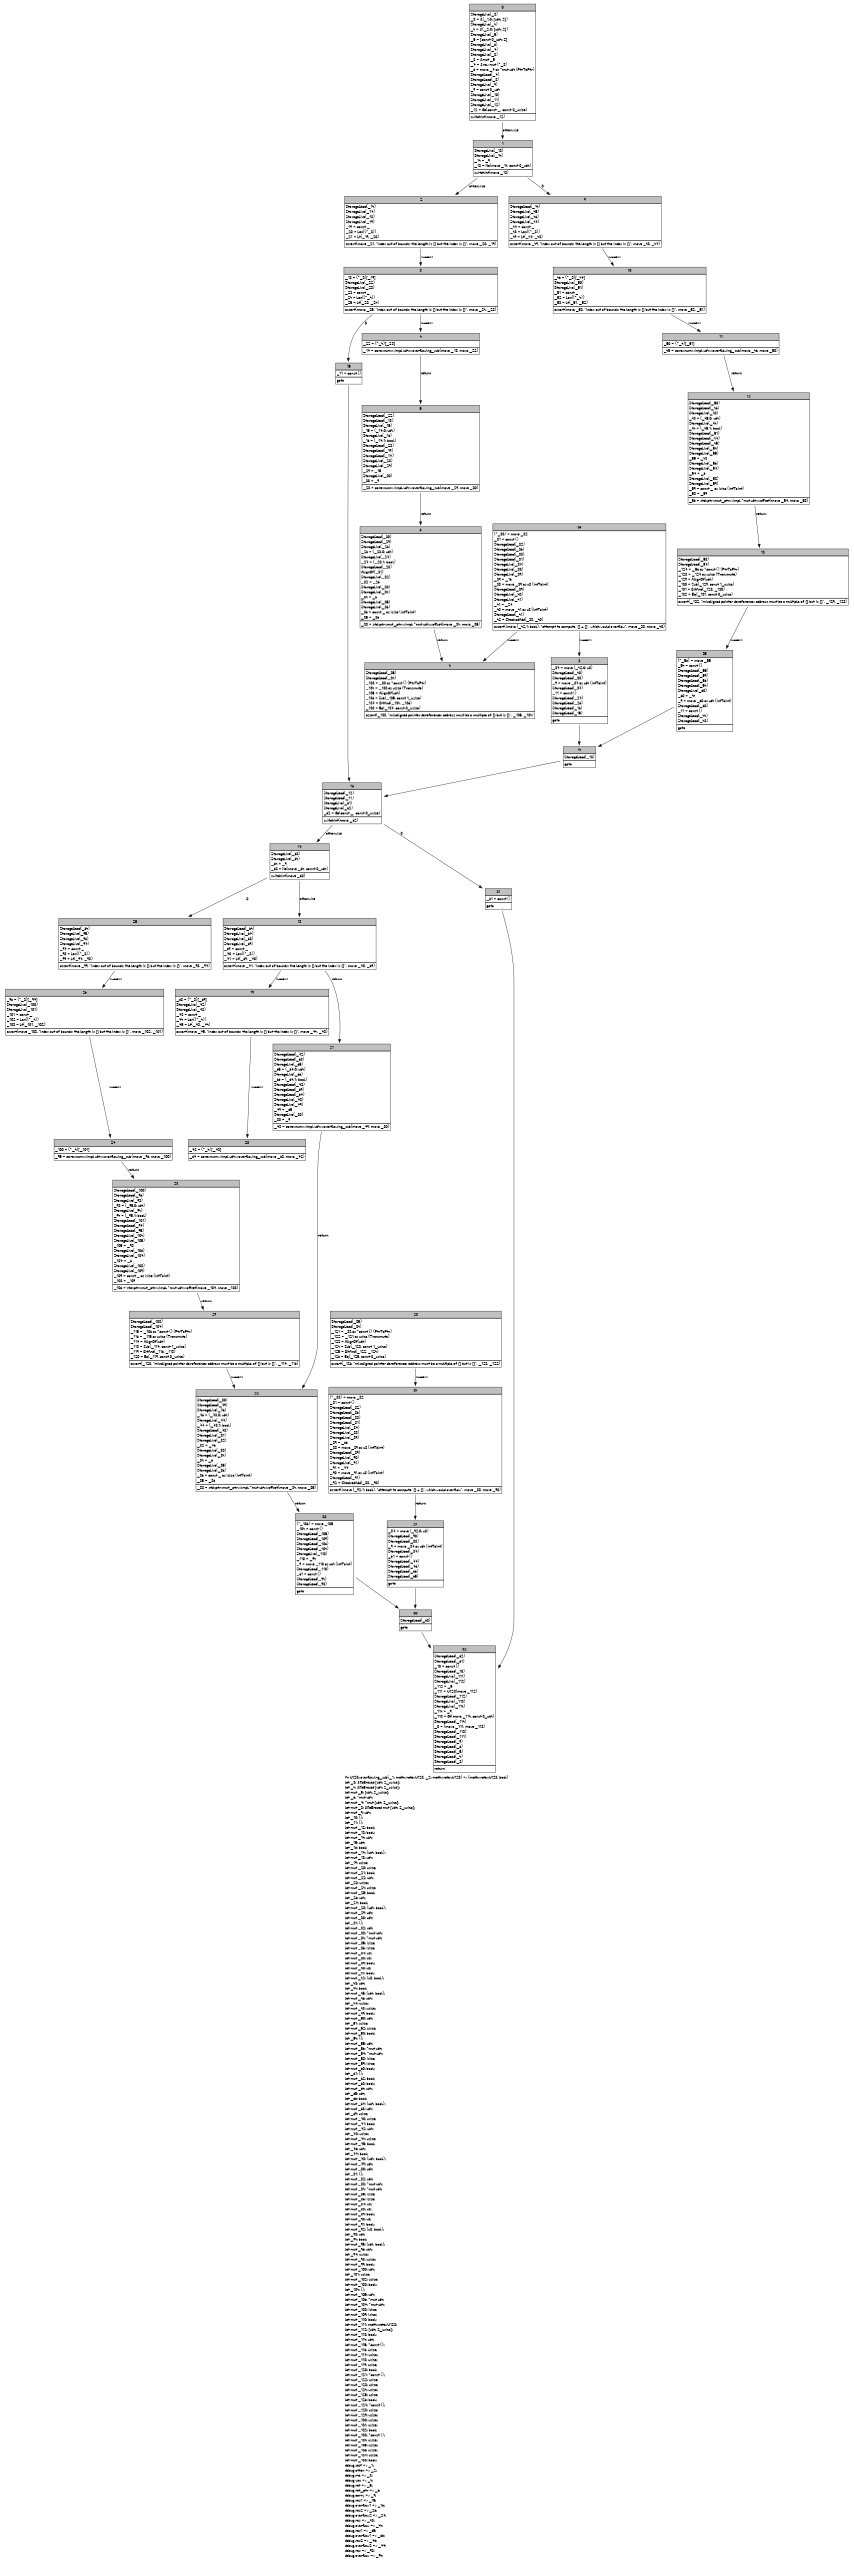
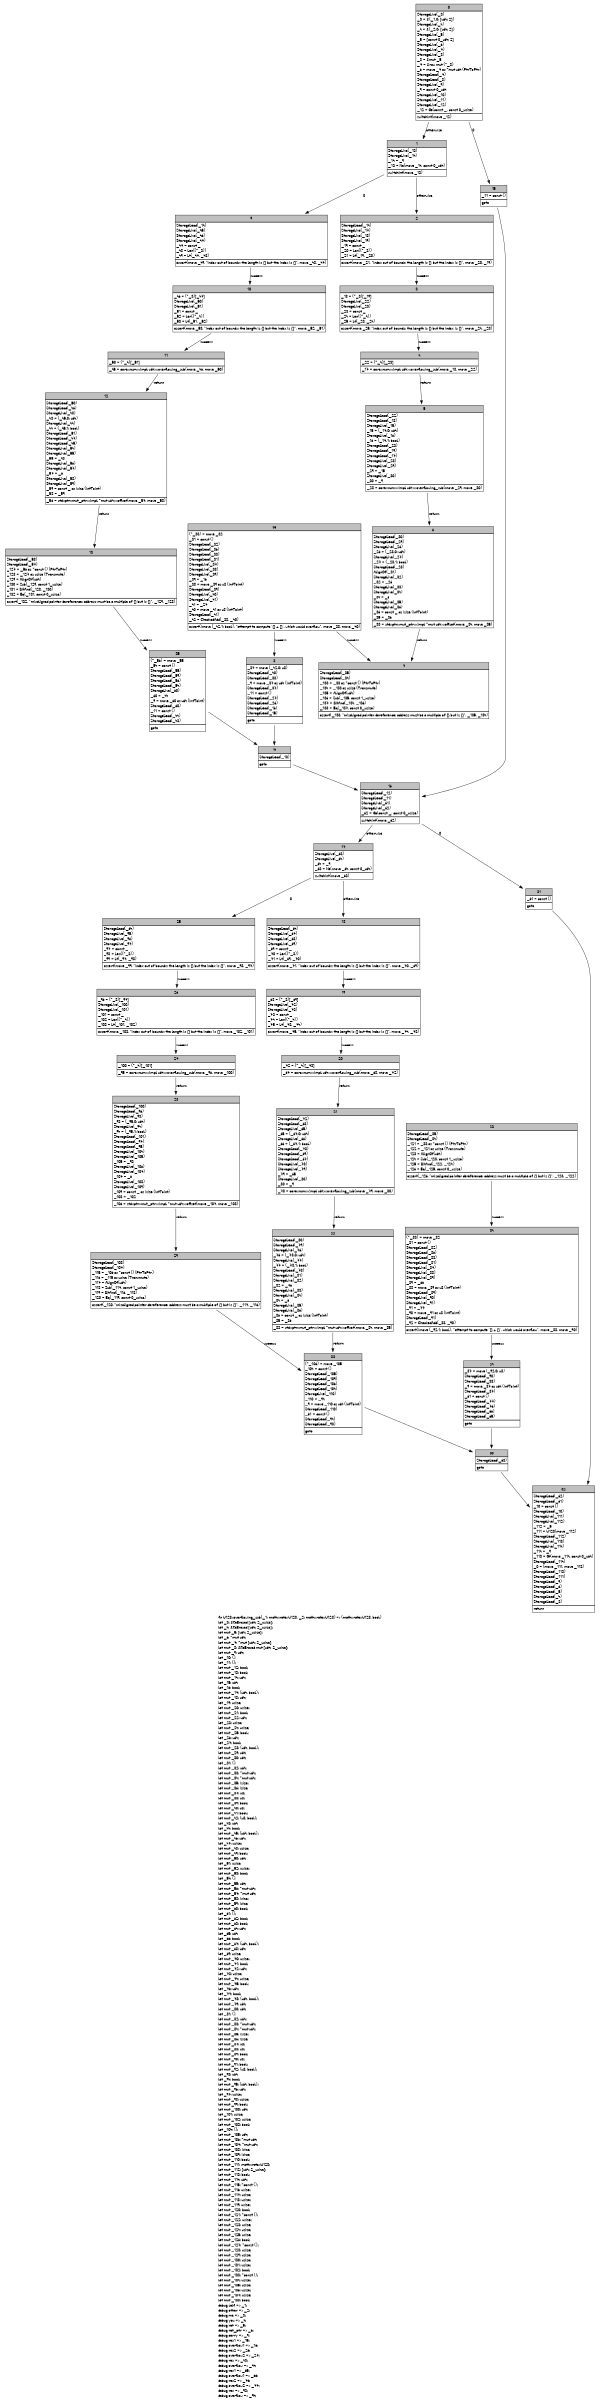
edge "3" -> "15": now "0" -> "15"
edge "18" -> "21": now "20" -> "21"
node "28": text "_108 = _109" -> "_108 = _102"
edge "29" -> "22": now "29" -> "33"
edge "34" -> "24": label "return" -> "success"
